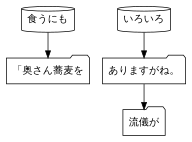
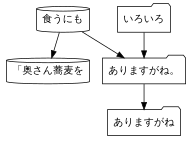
node "いろいろ": shape cylinder -> folder
edge "食うにも" -> "ありますがね。": added
node "「奥さん蕎麦を": shape folder -> cylinder
node "流儀が": label "流儀が" -> "ありますがね"
